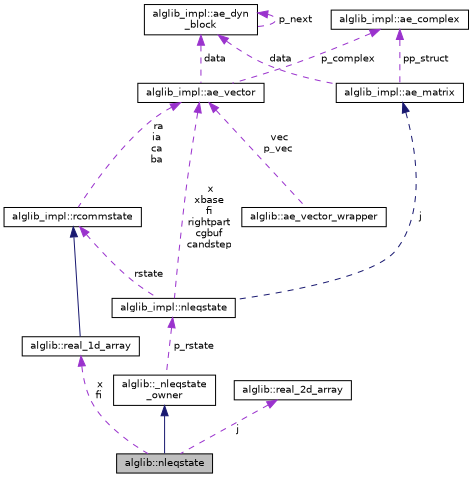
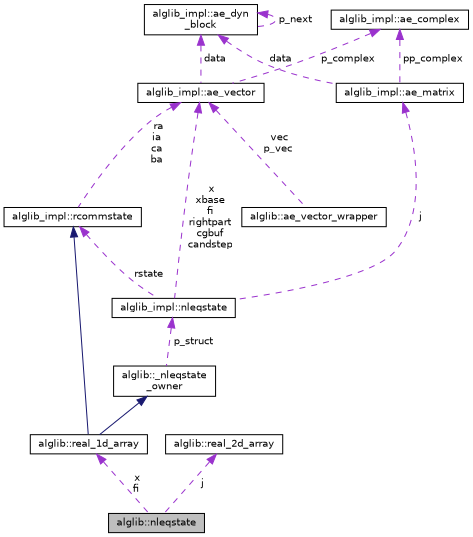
edge "alglib_impl::ae_matrix" -> "alglib_impl::ae_complex": label " pp_struct" -> " pp_complex"
edge "alglib_impl::nleqstate" -> "alglib_impl::ae_matrix": color midnightblue -> darkorchid3
edge "alglib::_nleqstate _owner" -> "alglib_impl::nleqstate": label " p_rstate" -> " p_struct"
edge "alglib::nleqstate" -> "alglib::_nleqstate _owner": now "alglib::real_1d_array" -> "alglib::_nleqstate _owner"
